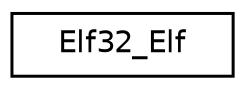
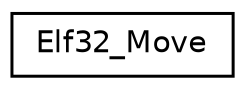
node "Elf32_Elf": label "Elf32_Elf" -> "Elf32_Move"
